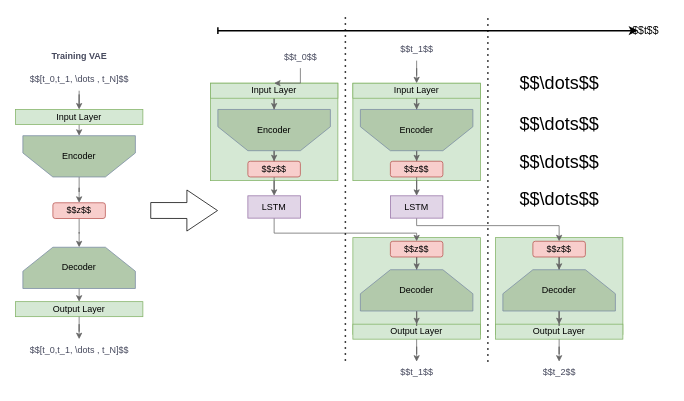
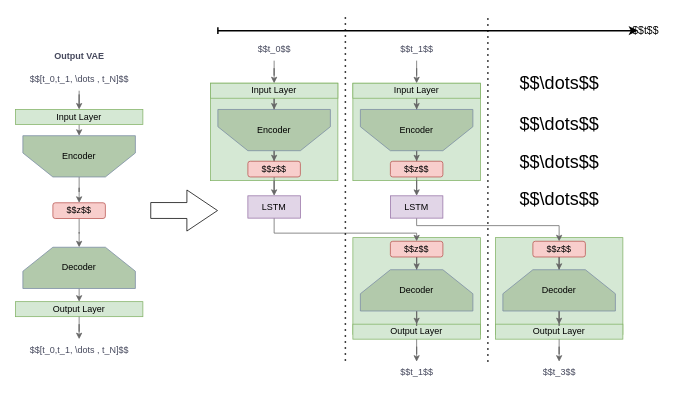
node "Training VAE": label "Training VAE" -> "Output VAE"
node "$$t_0$$": moved (300, 57) -> (274, 49)
node "$$t_2$$": label "$$t_2$$" -> "$$t_3$$"
